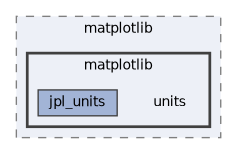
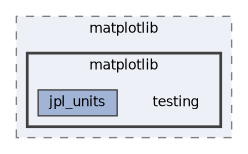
node "units": label "units" -> "testing"
